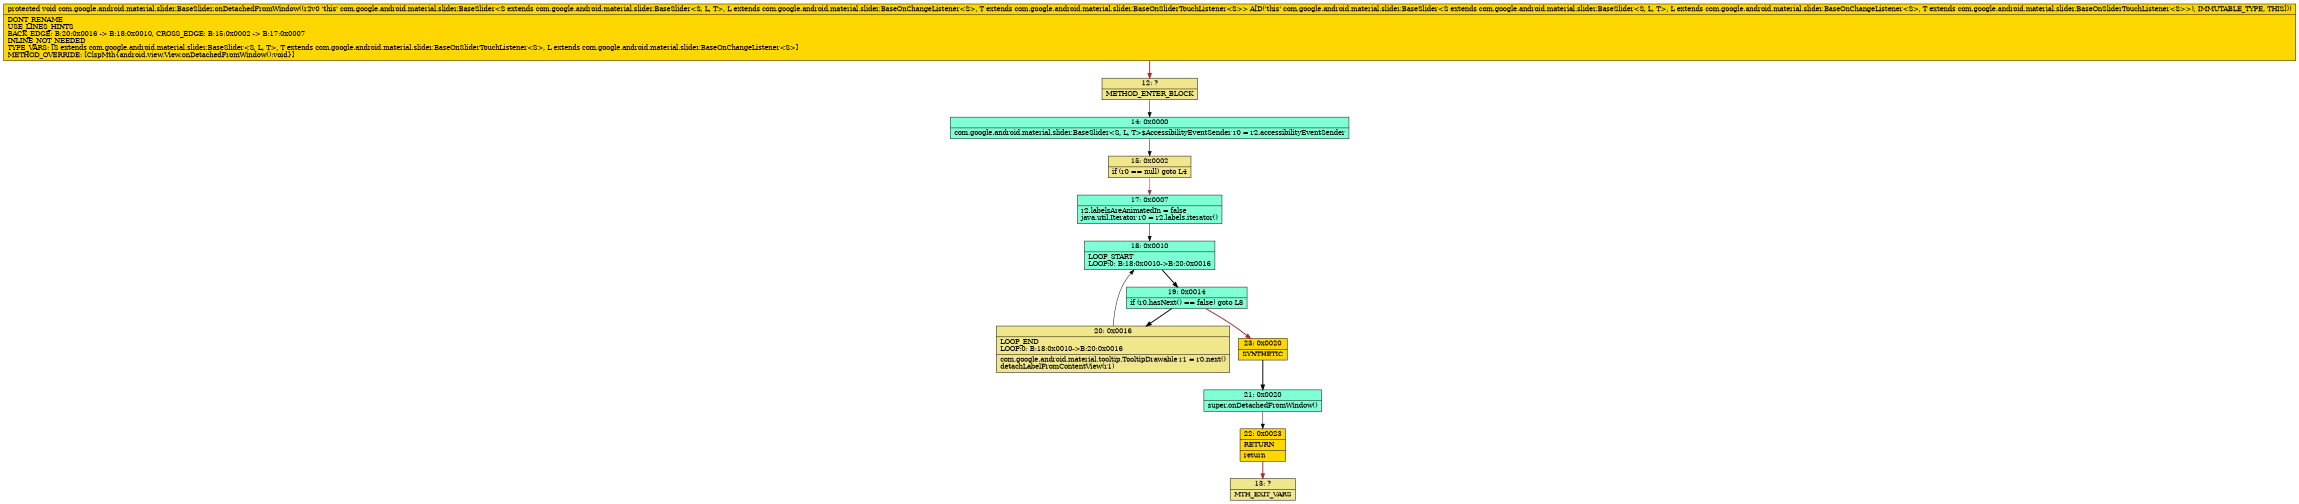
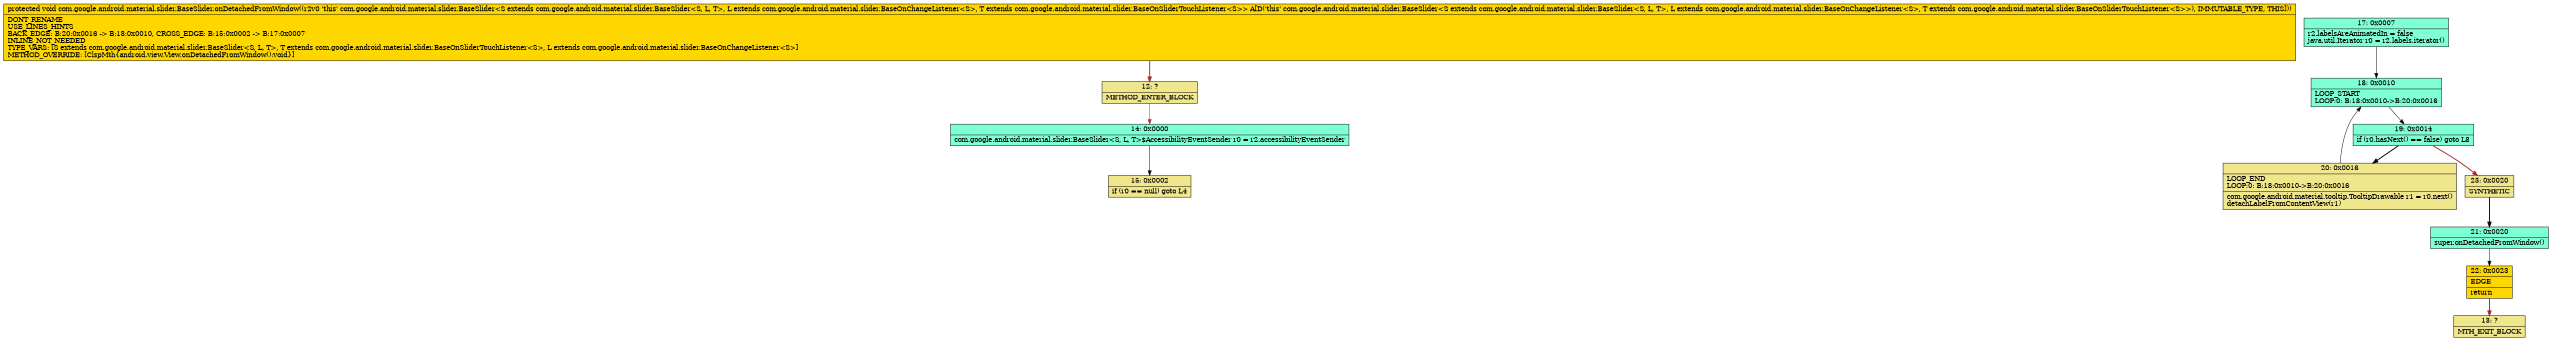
edge "12: ?" -> "14: 0x0000": color black -> brown
edge "15: 0x0002" -> "17: 0x0007": removed
edge "18: 0x0010" -> "19: 0x0014": style bold -> solid
node "23: 0x0020": fillcolor gold -> khaki
node "22: 0x0023": text "RETURN" -> "EDGE"
node "13: ?": text "MTH_EXIT_VARS" -> "MTH_EXIT_BLOCK"
